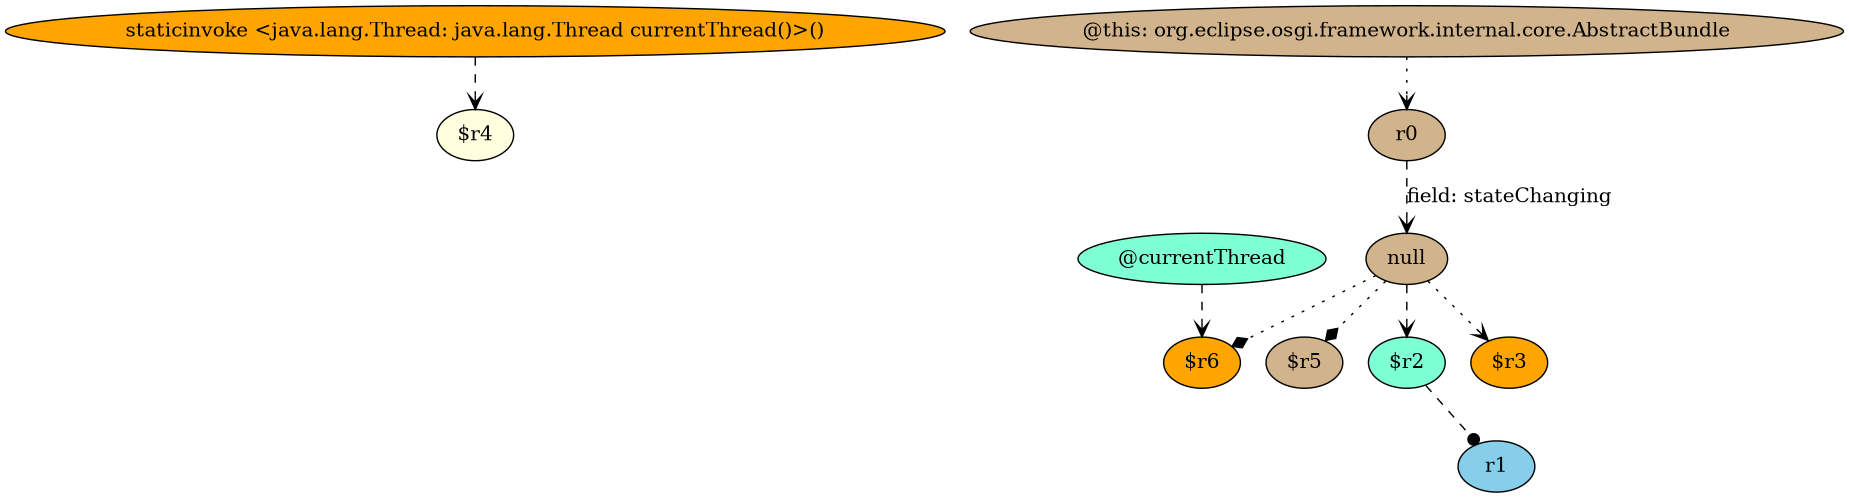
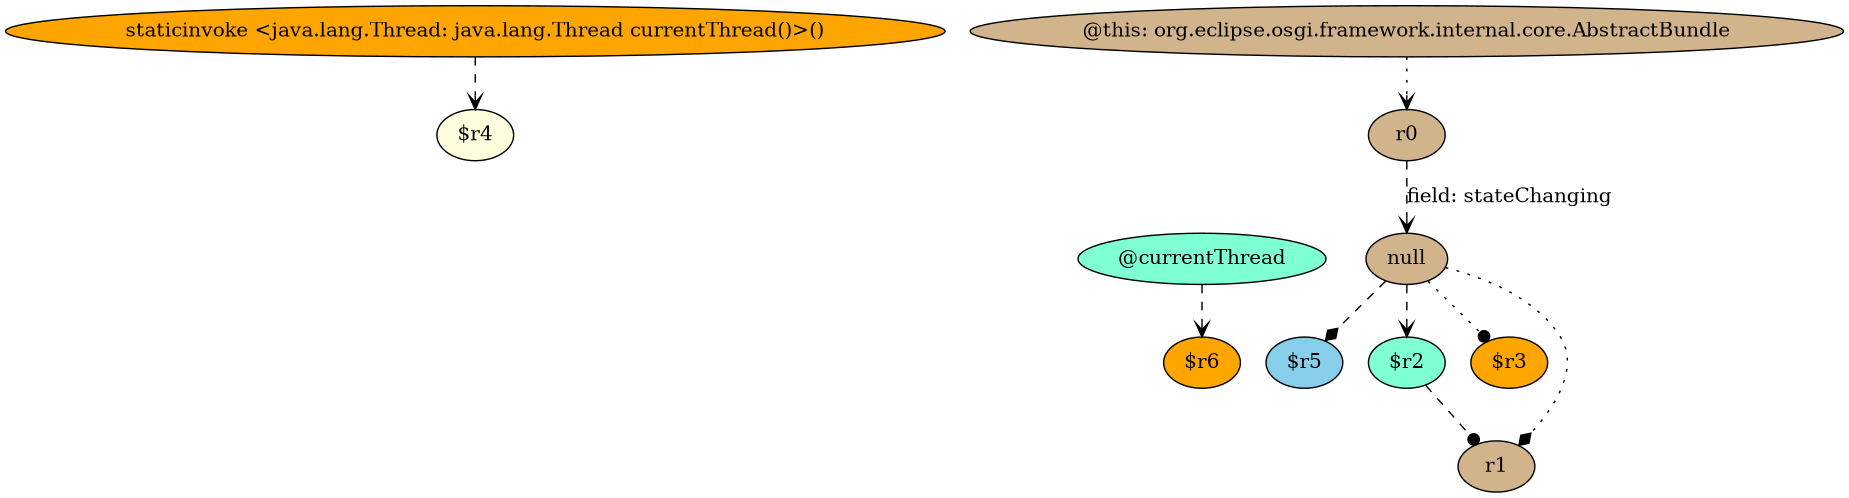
edge "null" -> "$r5": style dotted -> dashed
edge "null" -> "$r6": now "null" -> "r1"
edge "null" -> "$r3": arrowhead vee -> dot
node "$r5": fillcolor tan -> skyblue
node "r1": fillcolor skyblue -> tan
